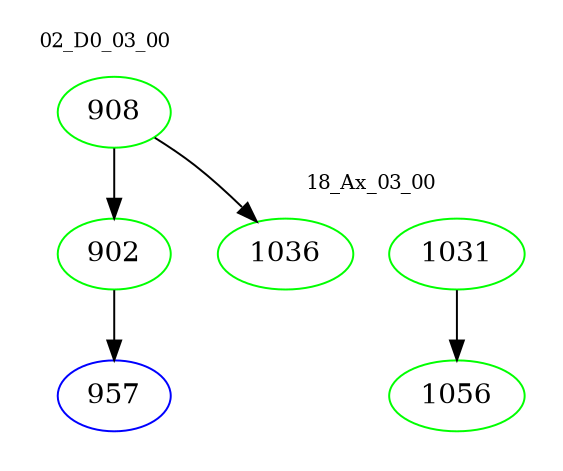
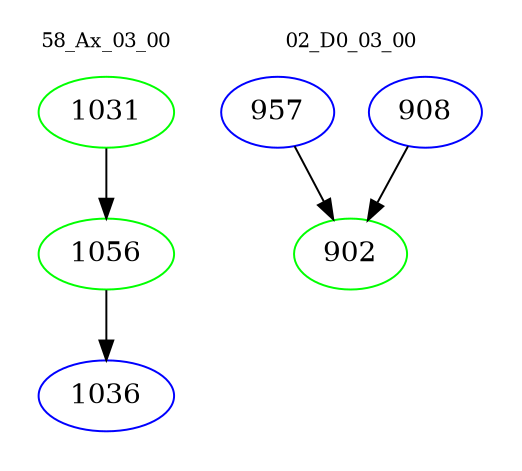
node "908": color green -> blue
edge "908" -> "1036": now "1056" -> "1036"
cluster "18_Ax_03_00": label "18_Ax_03_00" -> "58_Ax_03_00"
node "1036": color green -> blue
edge "902" -> "957": reversed
